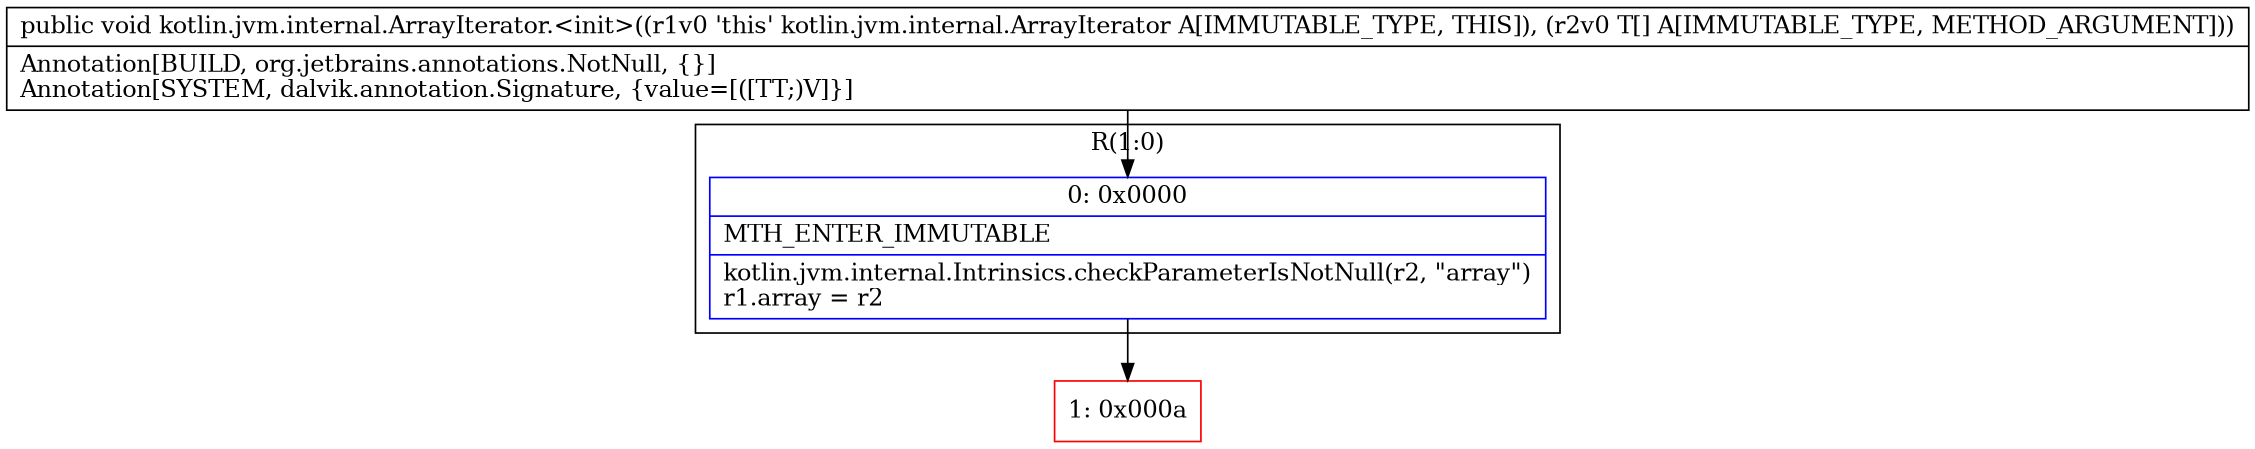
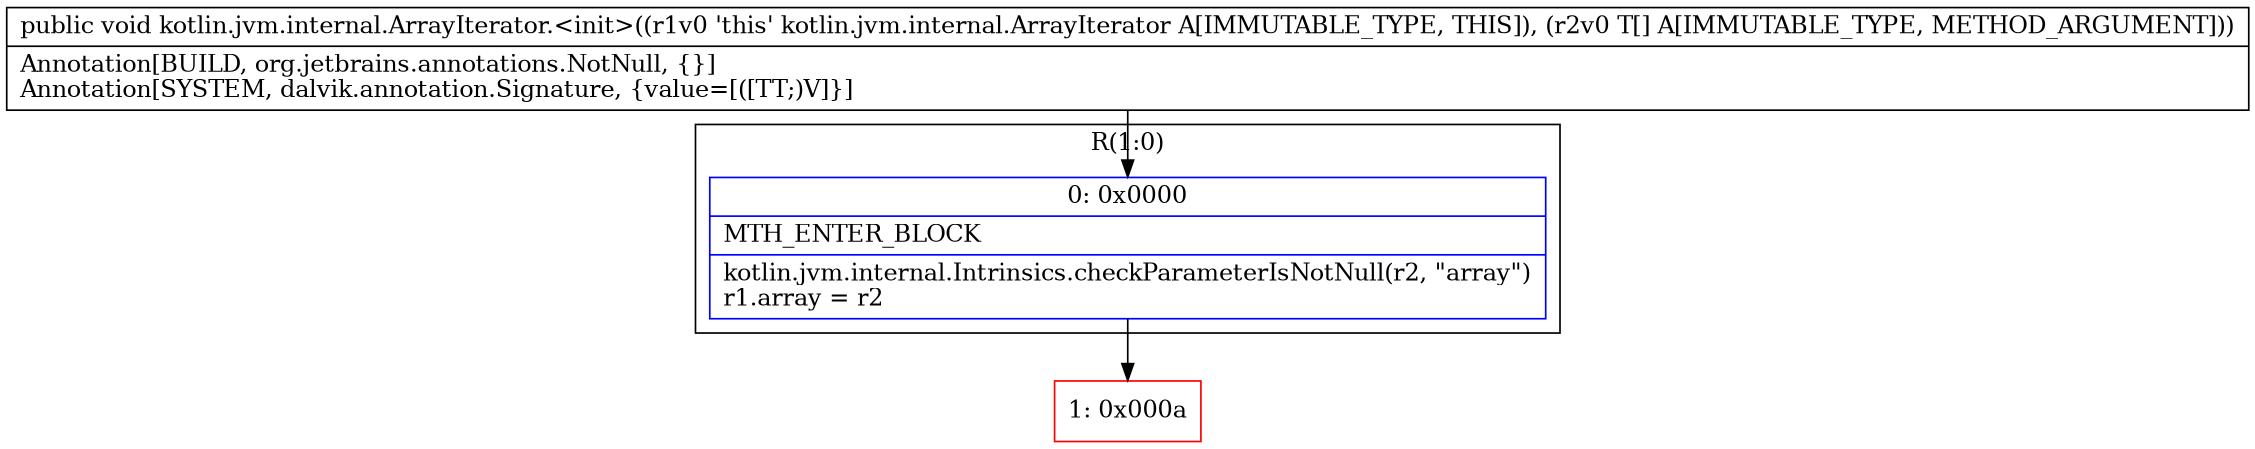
node "0: 0x0000": text "MTH_ENTER_IMMUTABLE" -> "MTH_ENTER_BLOCK"
